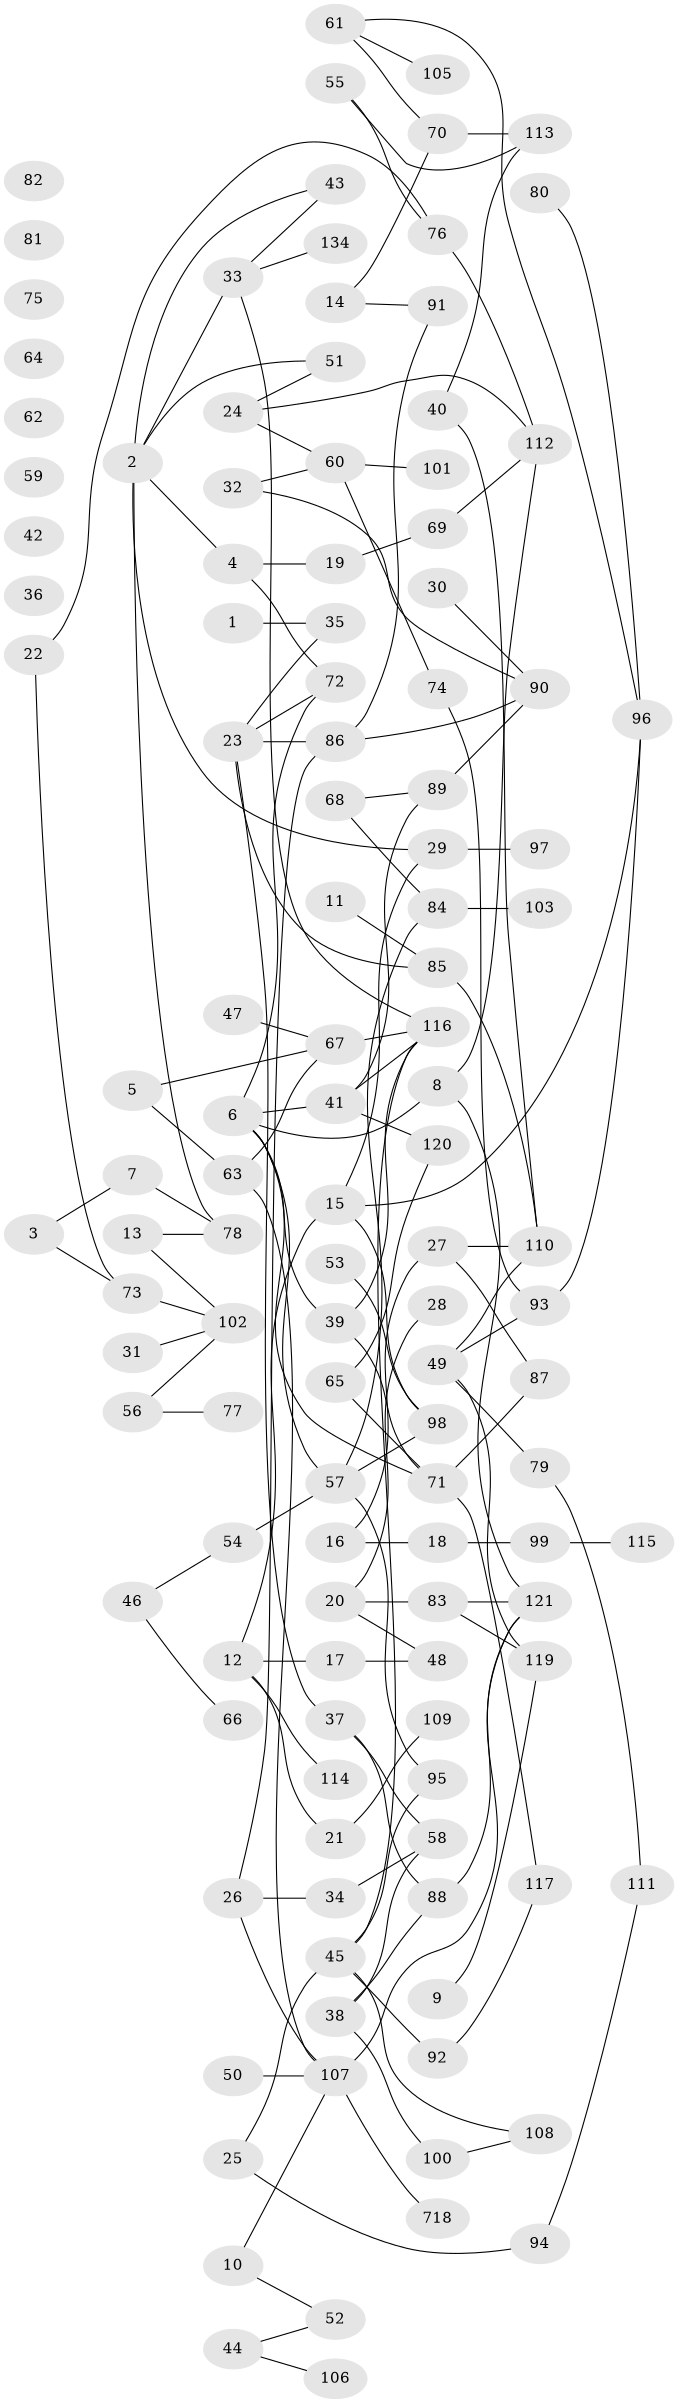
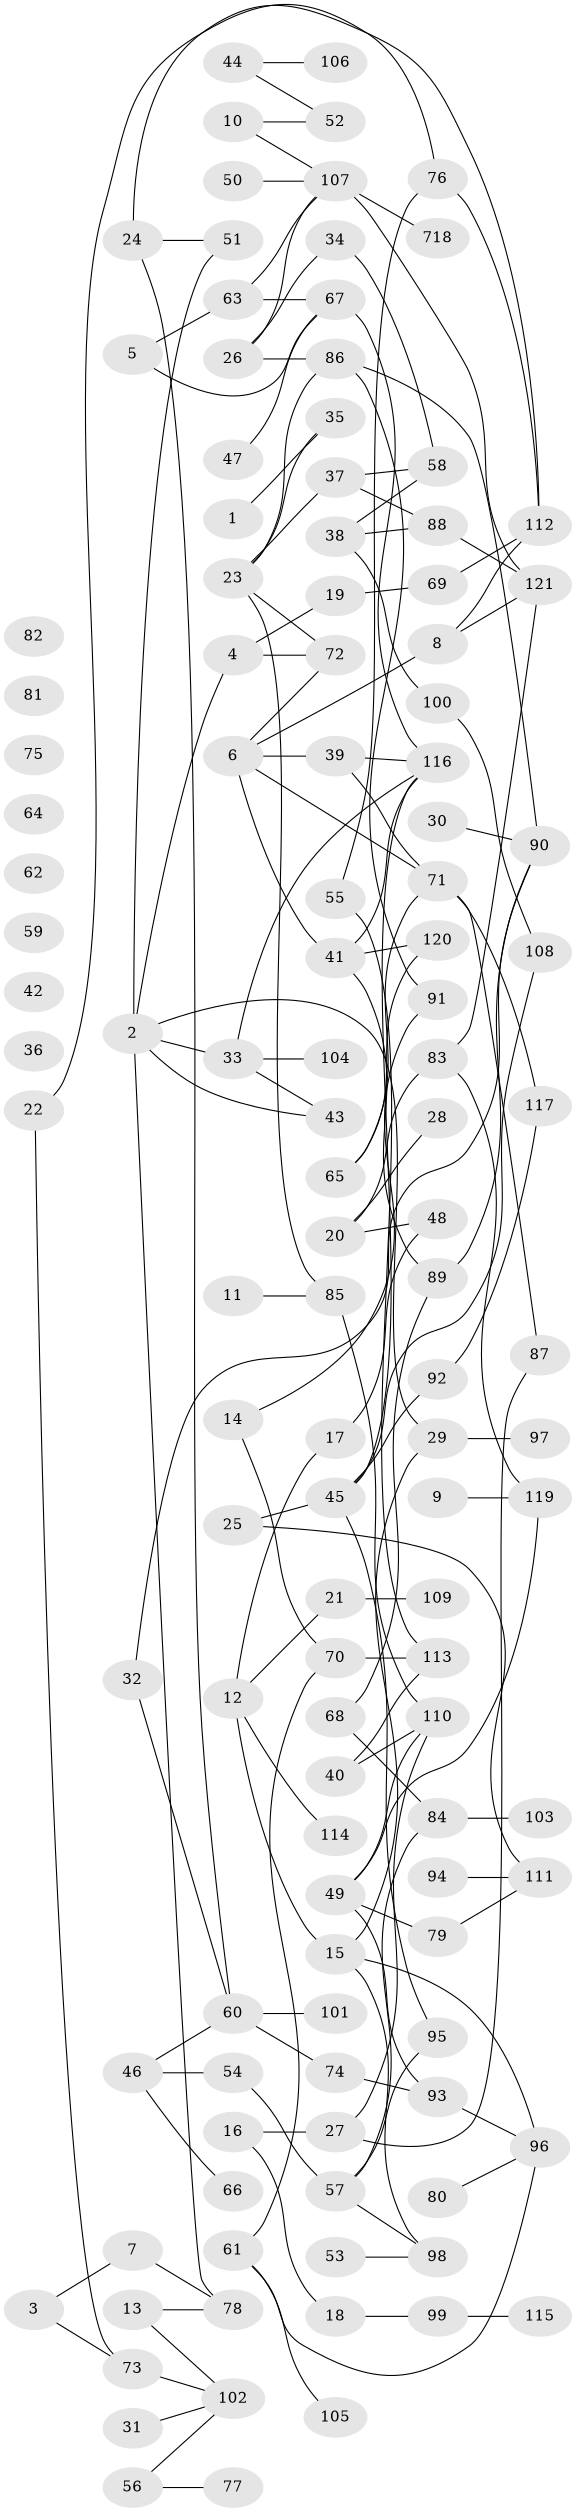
node "134": label "134" -> "104"
edge "6" -- "57": removed
edge "60" -- "46": added
edge "25" -- "94": now "25" -- "111"
